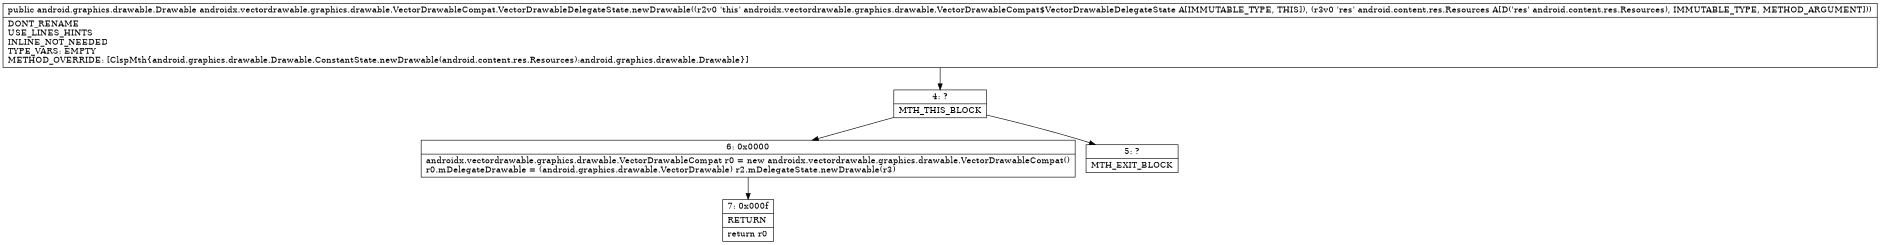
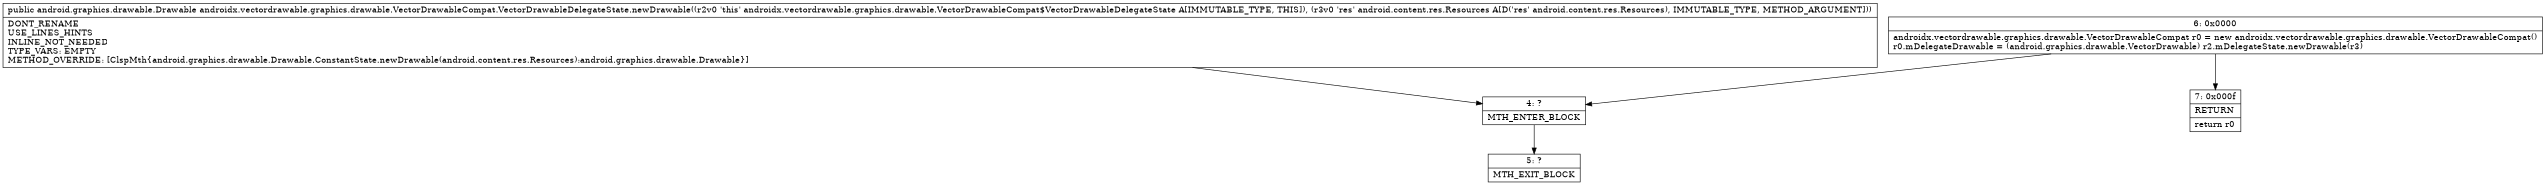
node "4: ?": text "MTH_THIS_BLOCK" -> "MTH_ENTER_BLOCK"
edge "4: ?" -> "6: 0x0000": reversed
